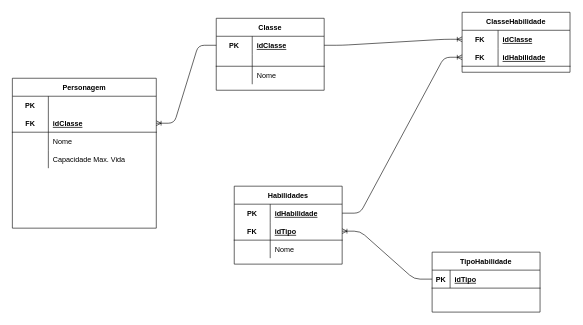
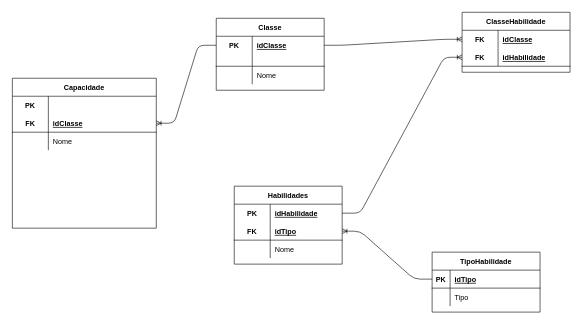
node "Personagem": label "Personagem" -> "Capacidade"
node "Capacidade Max. Vida": removed
node "Tipo": added
